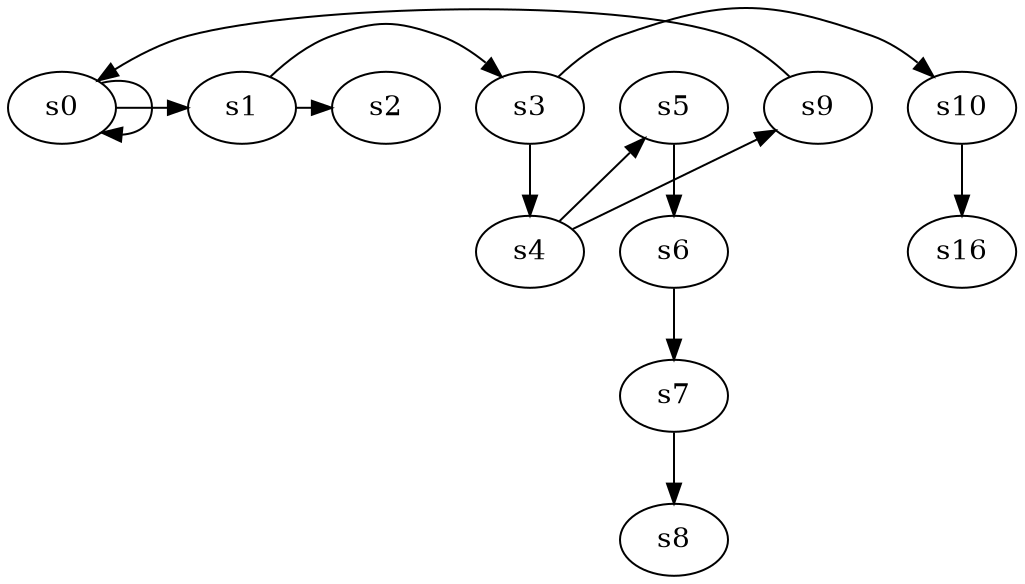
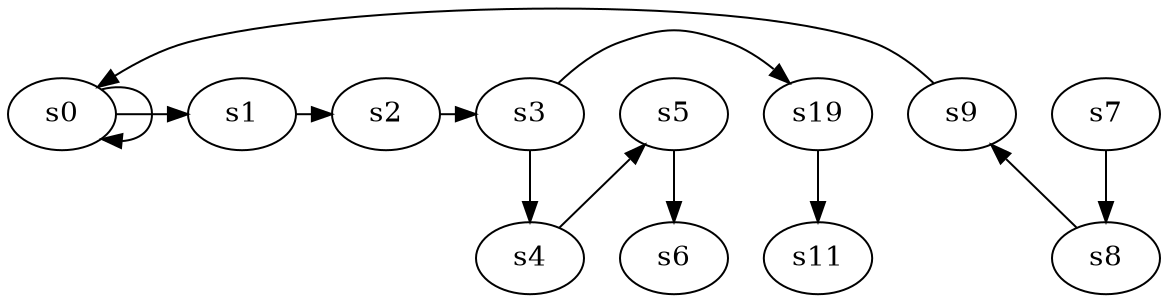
edge "s1" -> "s3": now "s2" -> "s3"
node "s10": label "s10" -> "s19"
edge "s4" -> "s9": now "s8" -> "s9"
node "s16": label "s16" -> "s11"
edge "s6" -> "s7": removed
